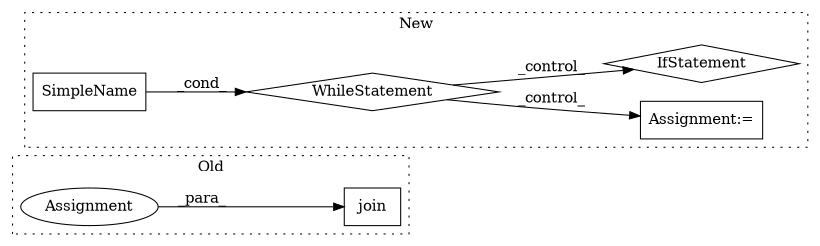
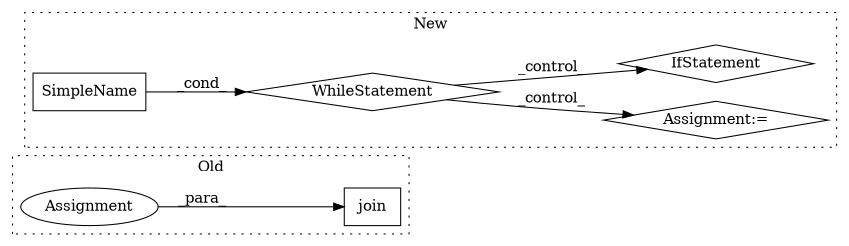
node "Assignment:=": shape box -> diamond
